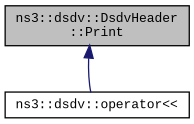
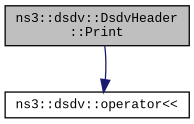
edge "ns3::dsdv::operator<<" -> "ns3::dsdv::DsdvHeader ::Print": reversed
